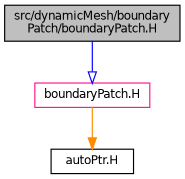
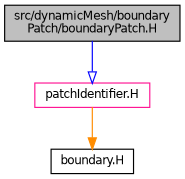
node "boundaryPatch.H": label "boundaryPatch.H" -> "patchIdentifier.H"
node "autoPtr.H": label "autoPtr.H" -> "boundary.H"
